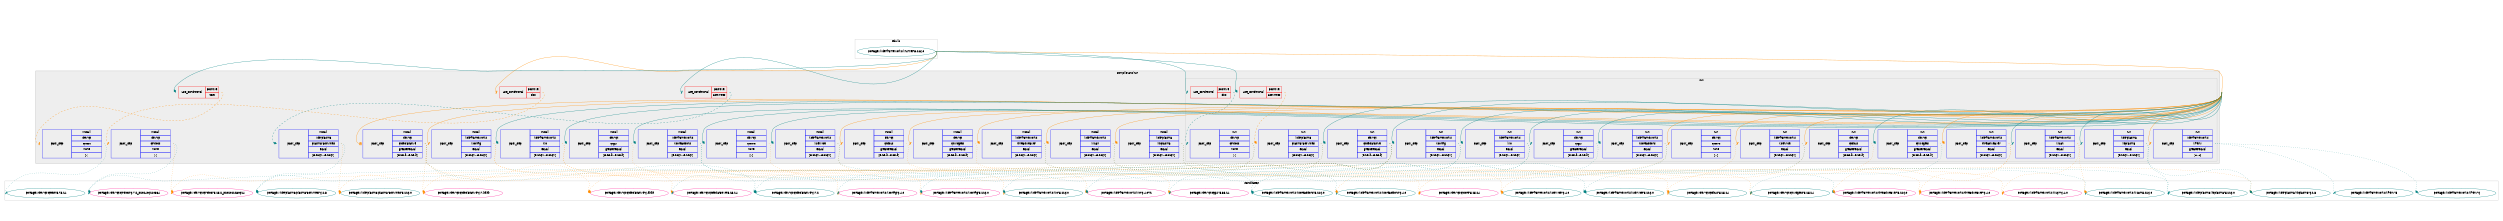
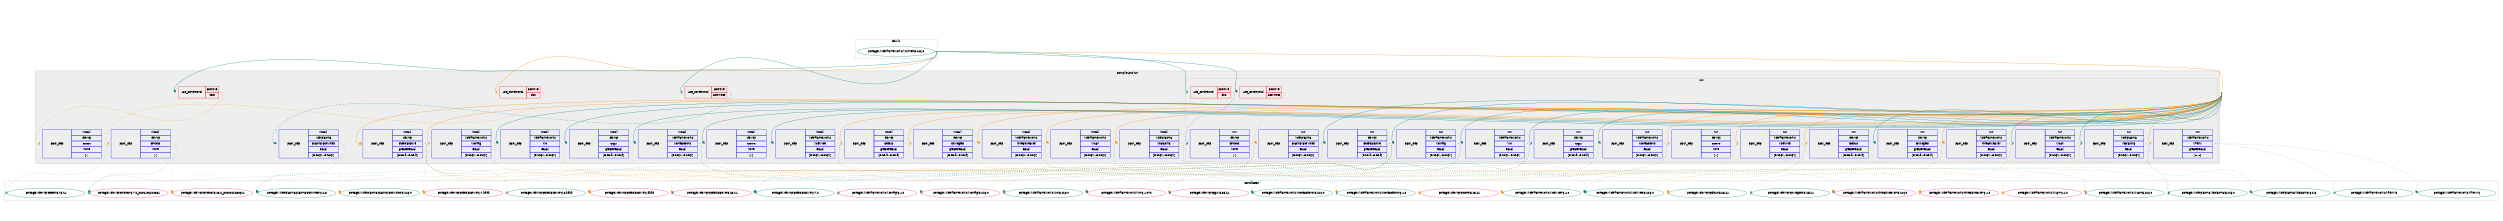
node "portage://dev-qt/qtdeclarative-6.8.9999": added
